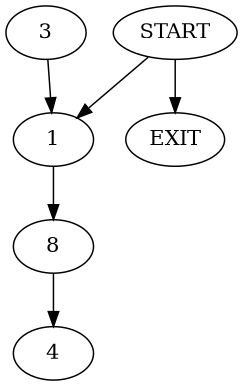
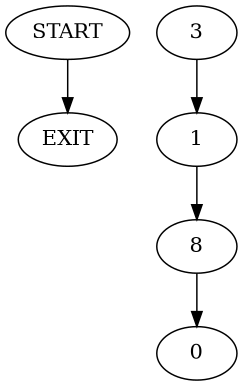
edge "START" -> "1": removed
node "4": label "4" -> "0"
